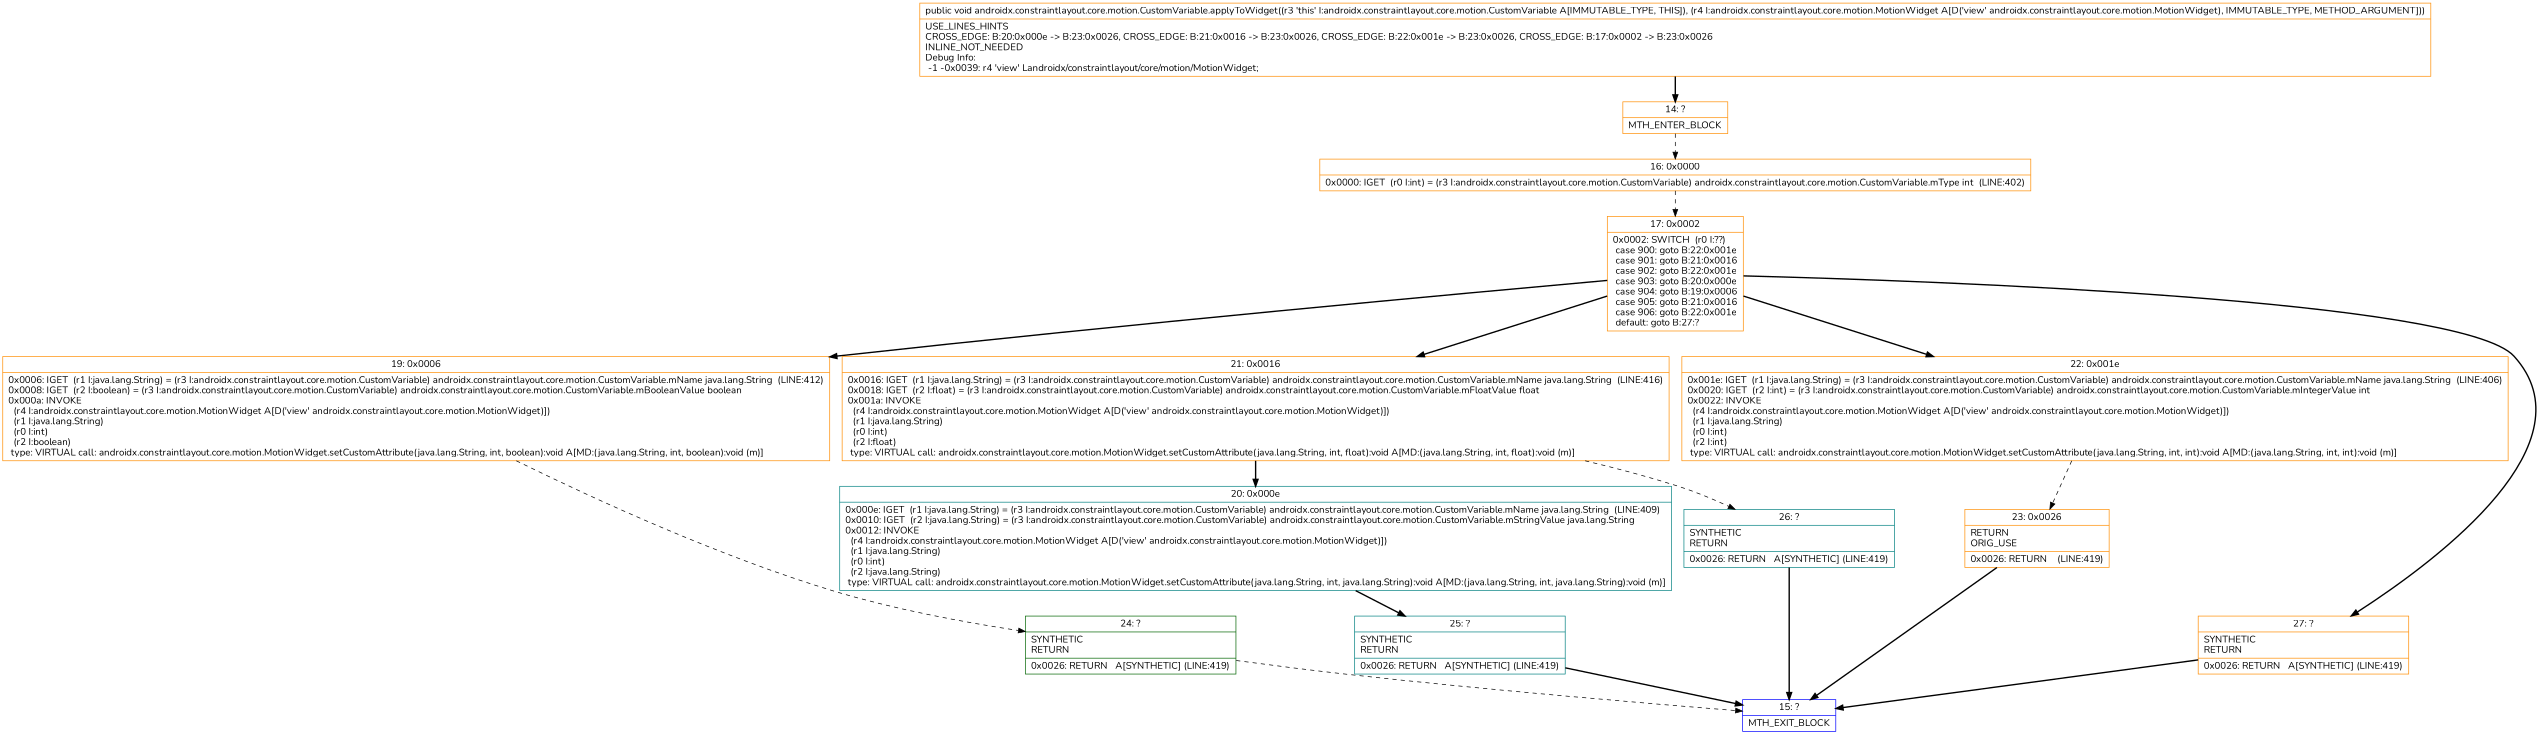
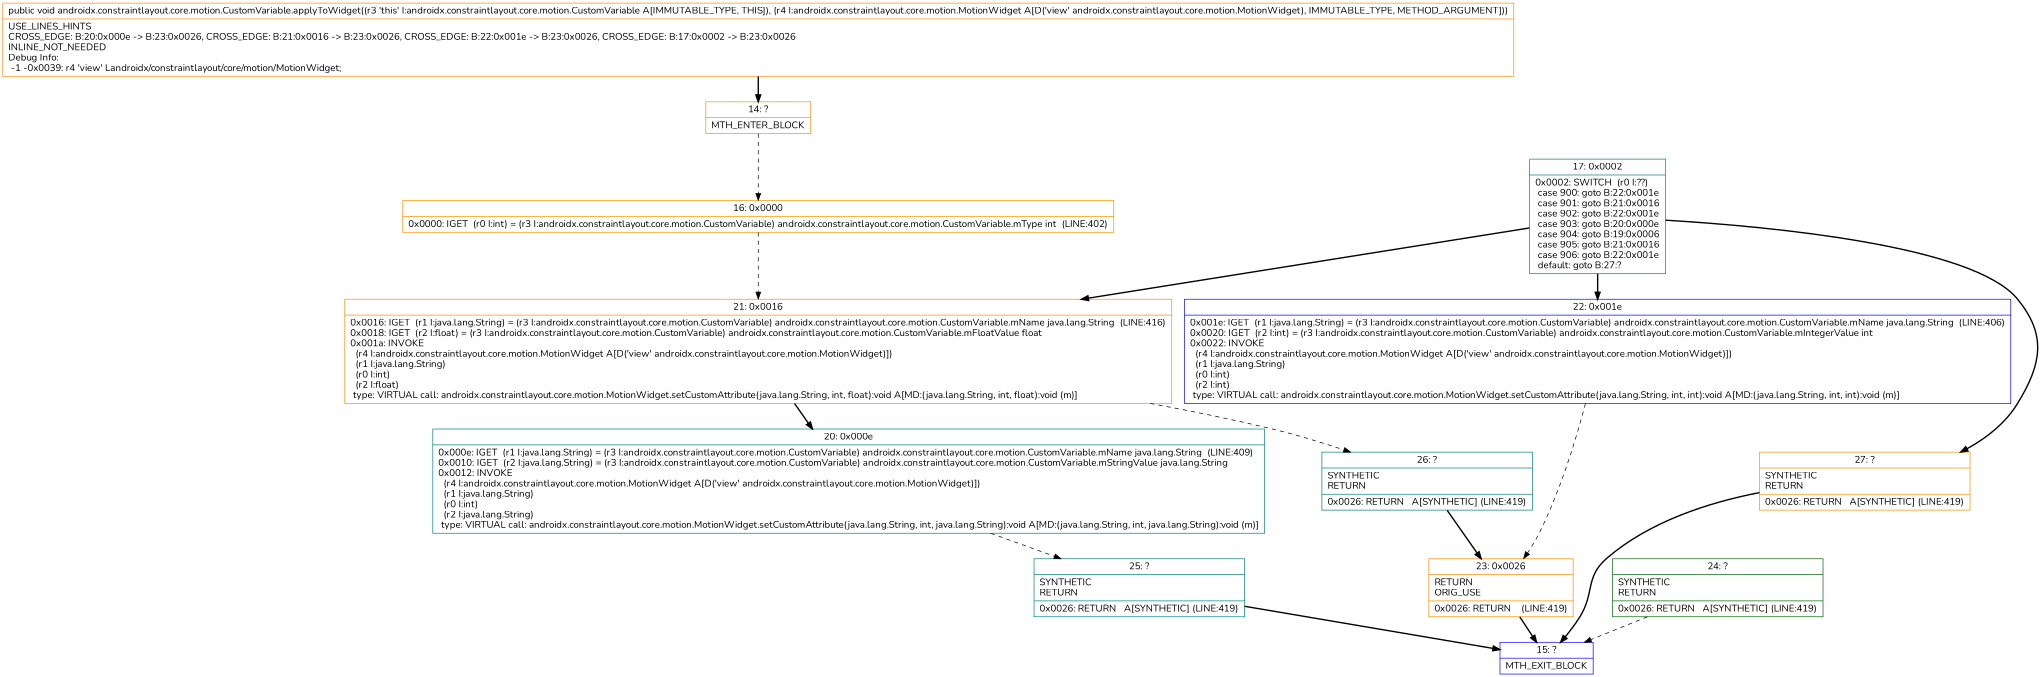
edge "16: 0x0000" -> "17: 0x0002": now "16: 0x0000" -> "21: 0x0016"
node "17: 0x0002": color darkorange -> teal
node "19: 0x0006": removed
node "22: 0x001e": color darkorange -> blue
edge "20: 0x000e" -> "25: ?": style bold -> dashed
edge "26: ?" -> "15: ?": now "26: ?" -> "23: 0x0026"
